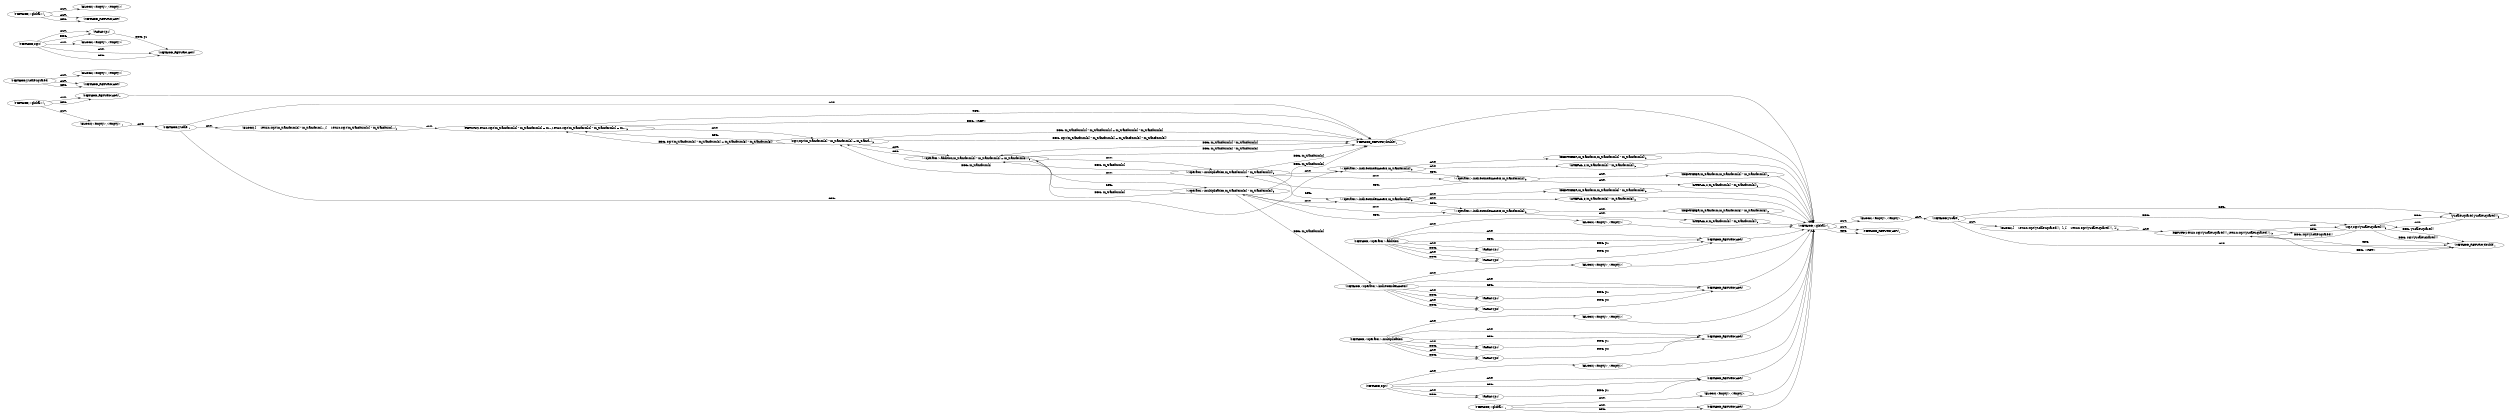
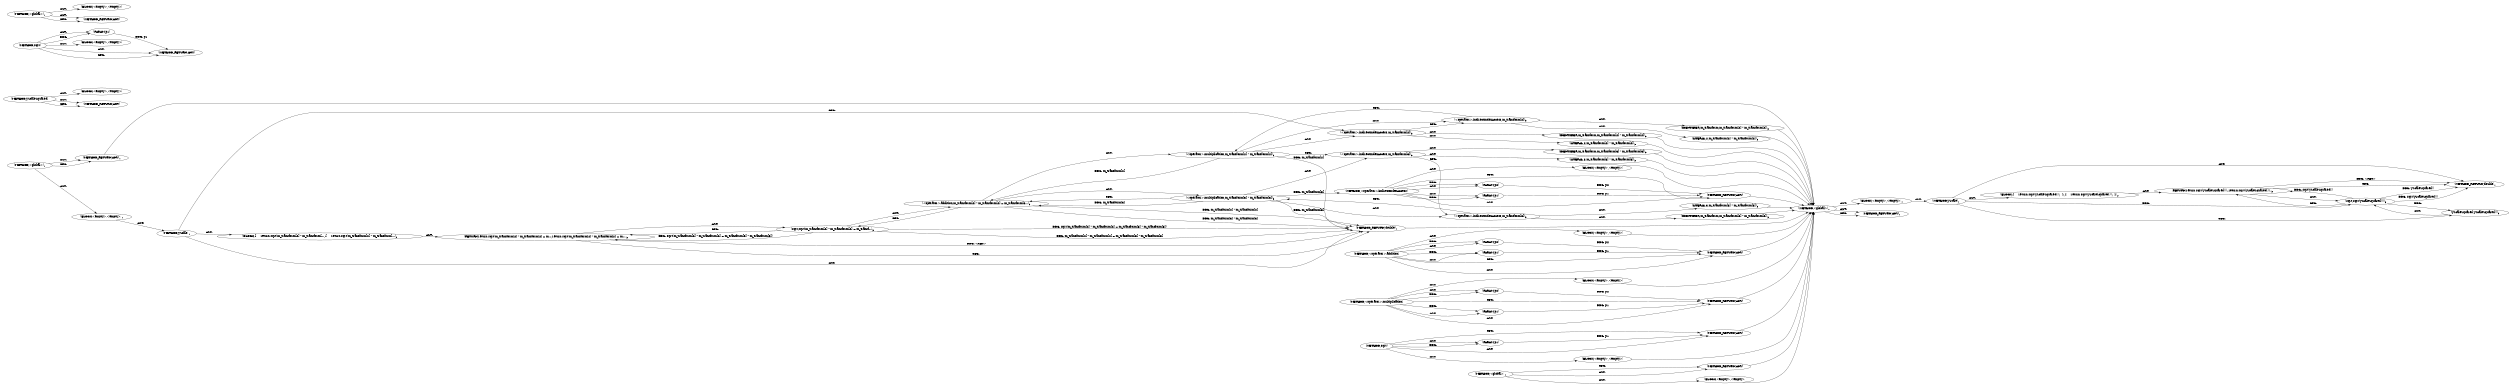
edge "(<operator>.multiplication,m_transform[2] * m_transform[2])" -> "(sqrt,sqrt(m_transform[2] * m_transform[2] + m_transf...)": removed, label "DDG: m_transform[2]"
